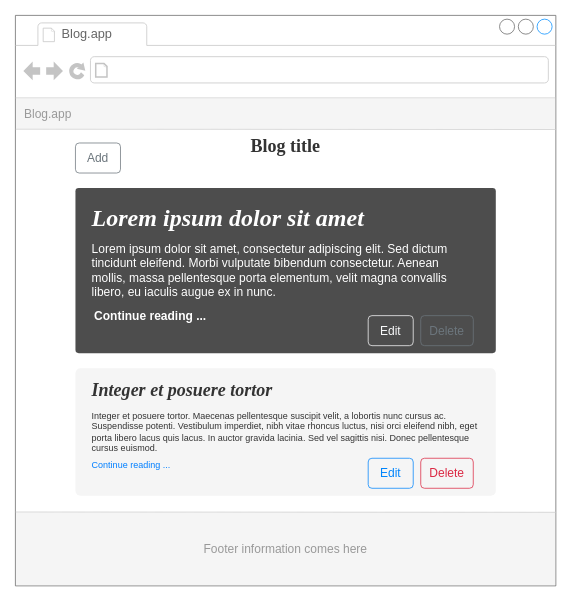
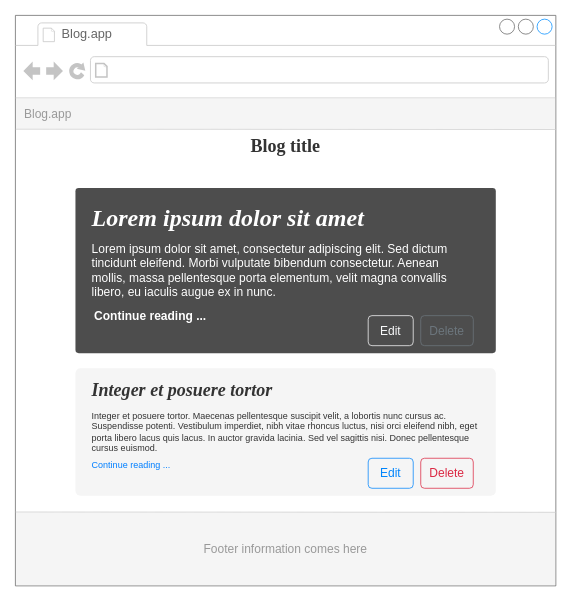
node "Add": removed
